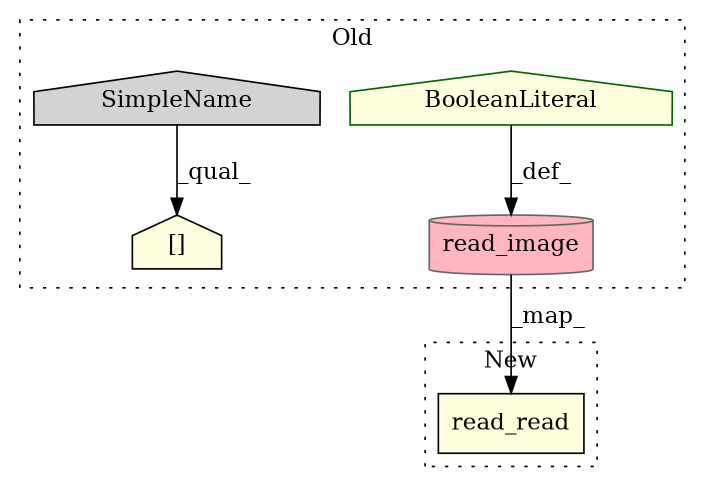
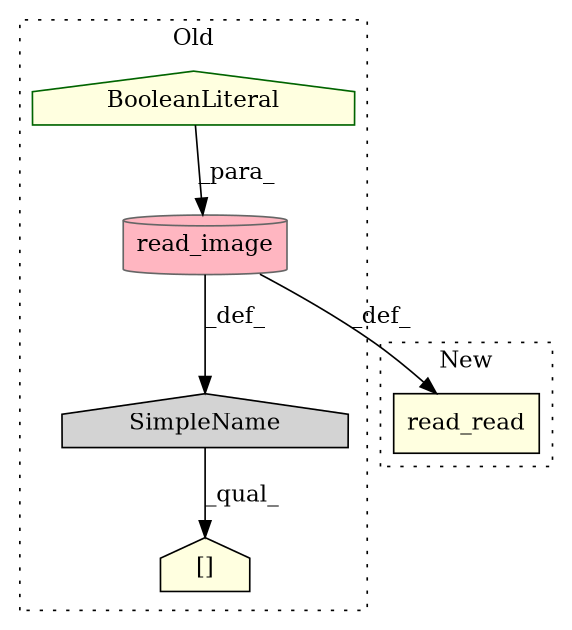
edge "BooleanLiteral" -> "read_image": label "_def_" -> "_para_"
edge "read_image" -> "read_read": label "_map_" -> "_def_"
edge "read_image" -> "SimpleName": added, label "_def_"
